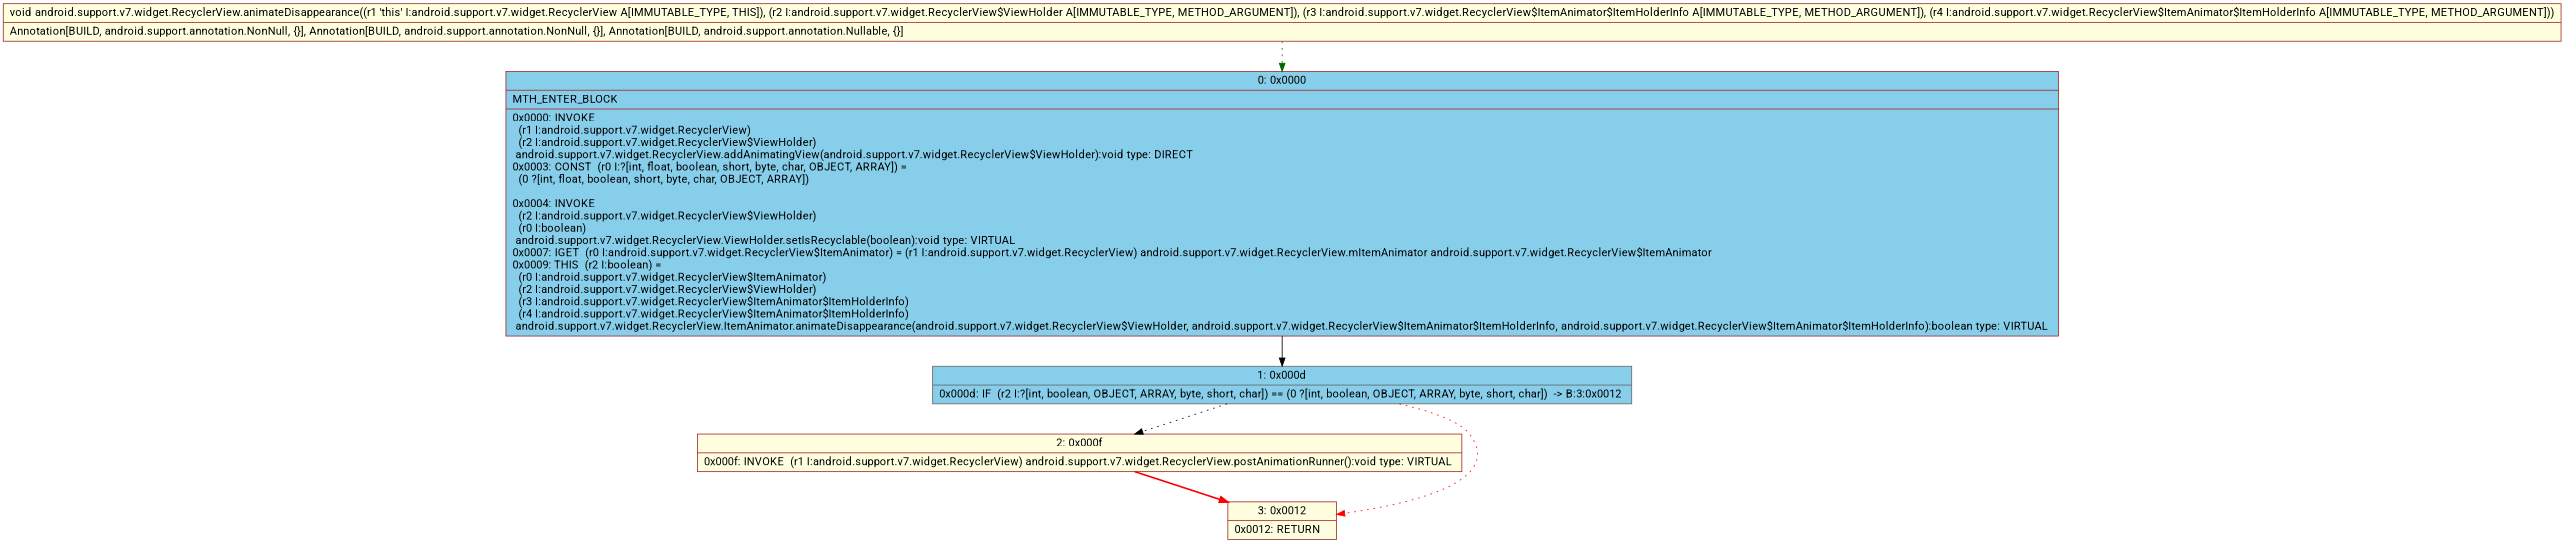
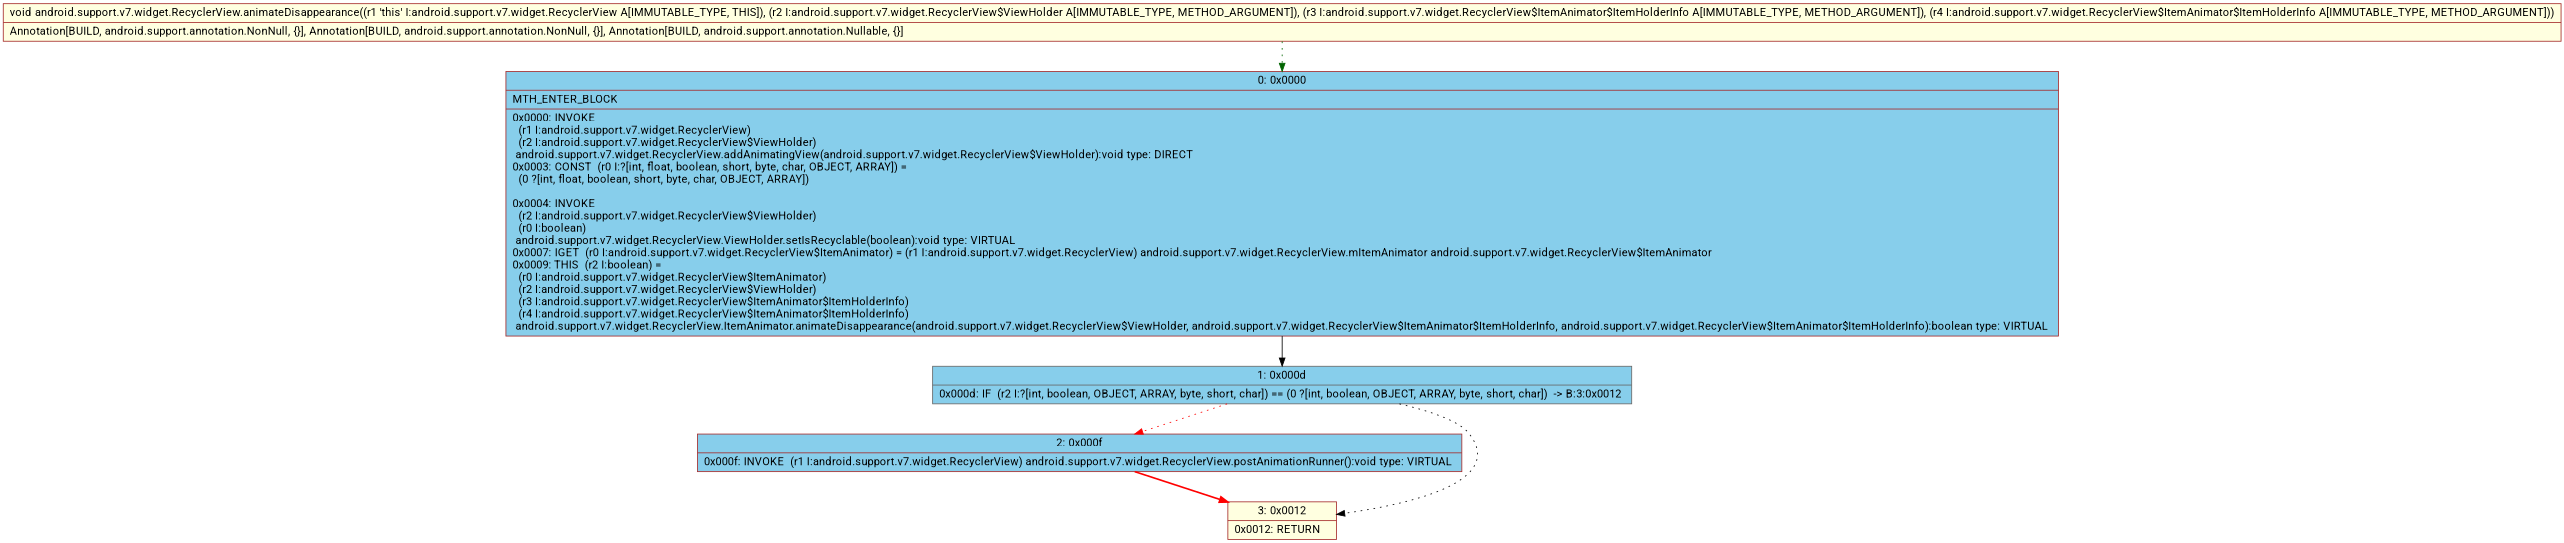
edge "1: 0x000d" -> "2: 0x000f": color black -> red
node "2: 0x000f": fillcolor lightyellow -> skyblue
edge "1: 0x000d" -> "3: 0x0012": color red -> black
